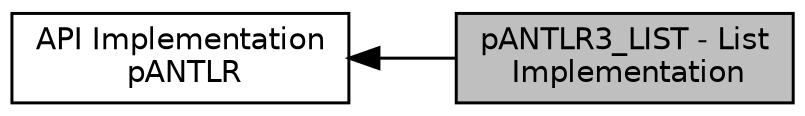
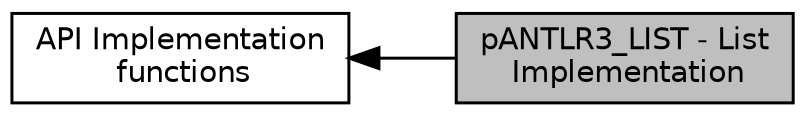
node "API Implementation pANTLR": label "API Implementation pANTLR" -> "API Implementation functions"
